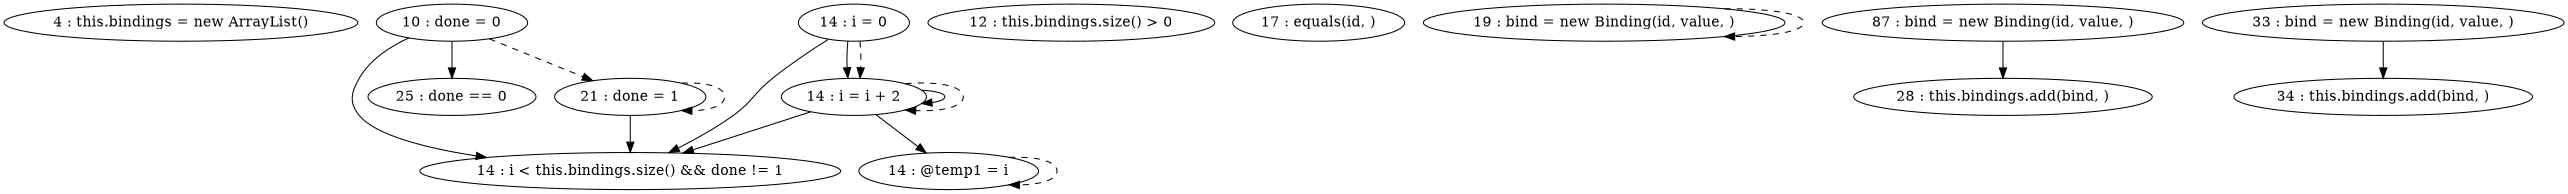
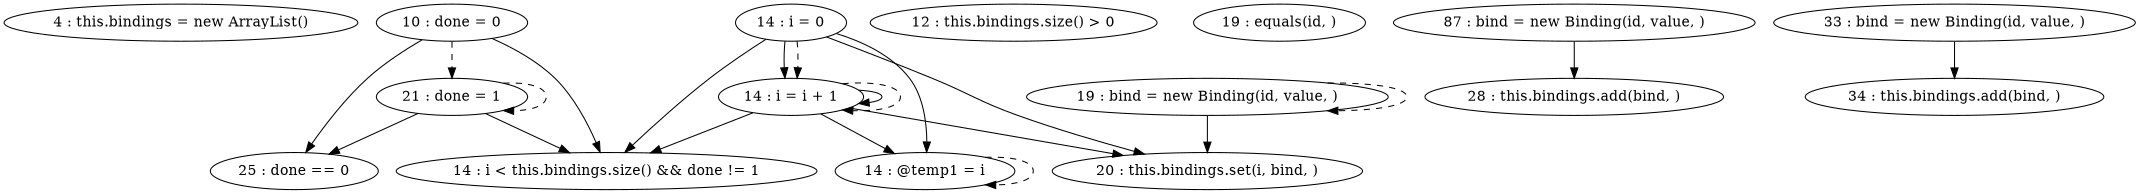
node "17 : equals(id, )": label "17 : equals(id, )" -> "19 : equals(id, )"
edge "14 : i = 0" -> "14 : @temp1 = i": added
node "14 : i = i + 2": label "14 : i = i + 2" -> "14 : i = i + 1"
edge "21 : done = 1" -> "25 : done == 0": added
node "20 : this.bindings.set(i, bind, )": added
